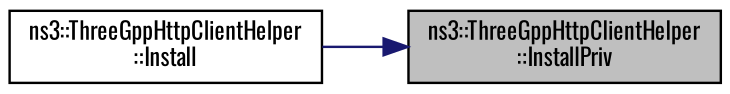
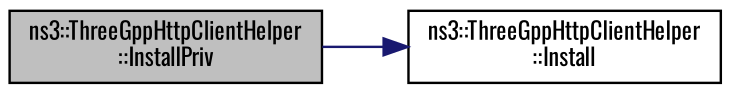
edge "ns3::ThreeGppHttpClientHelper ::Install" -> "ns3::ThreeGppHttpClientHelper ::InstallPriv": reversed
